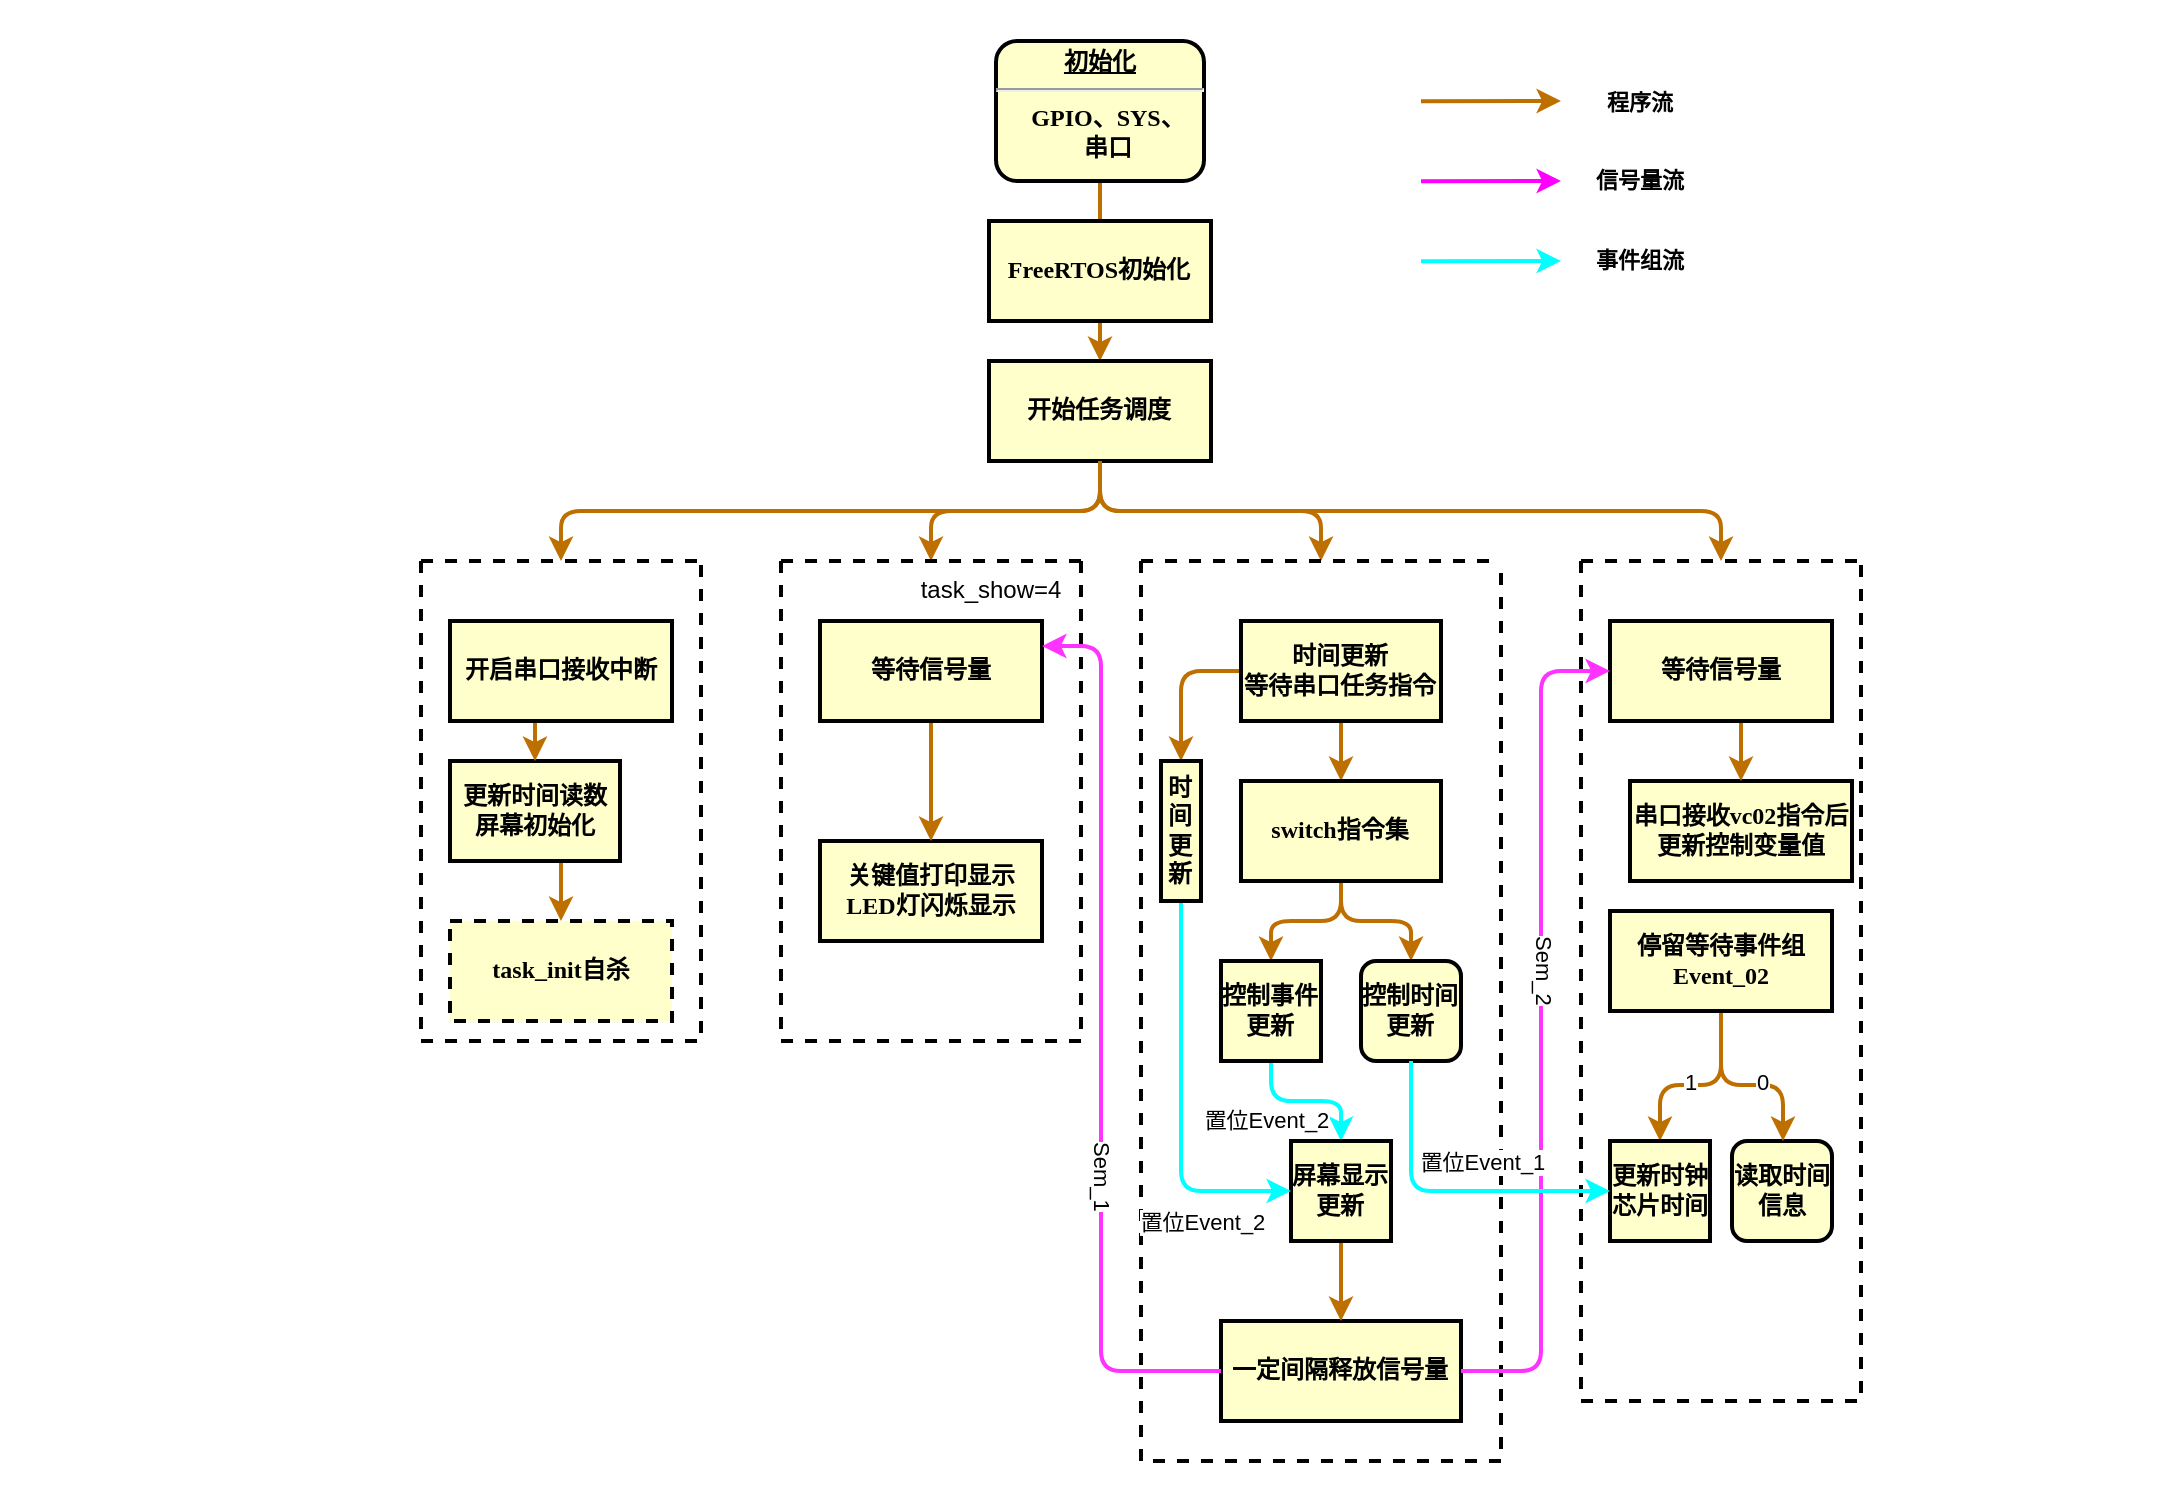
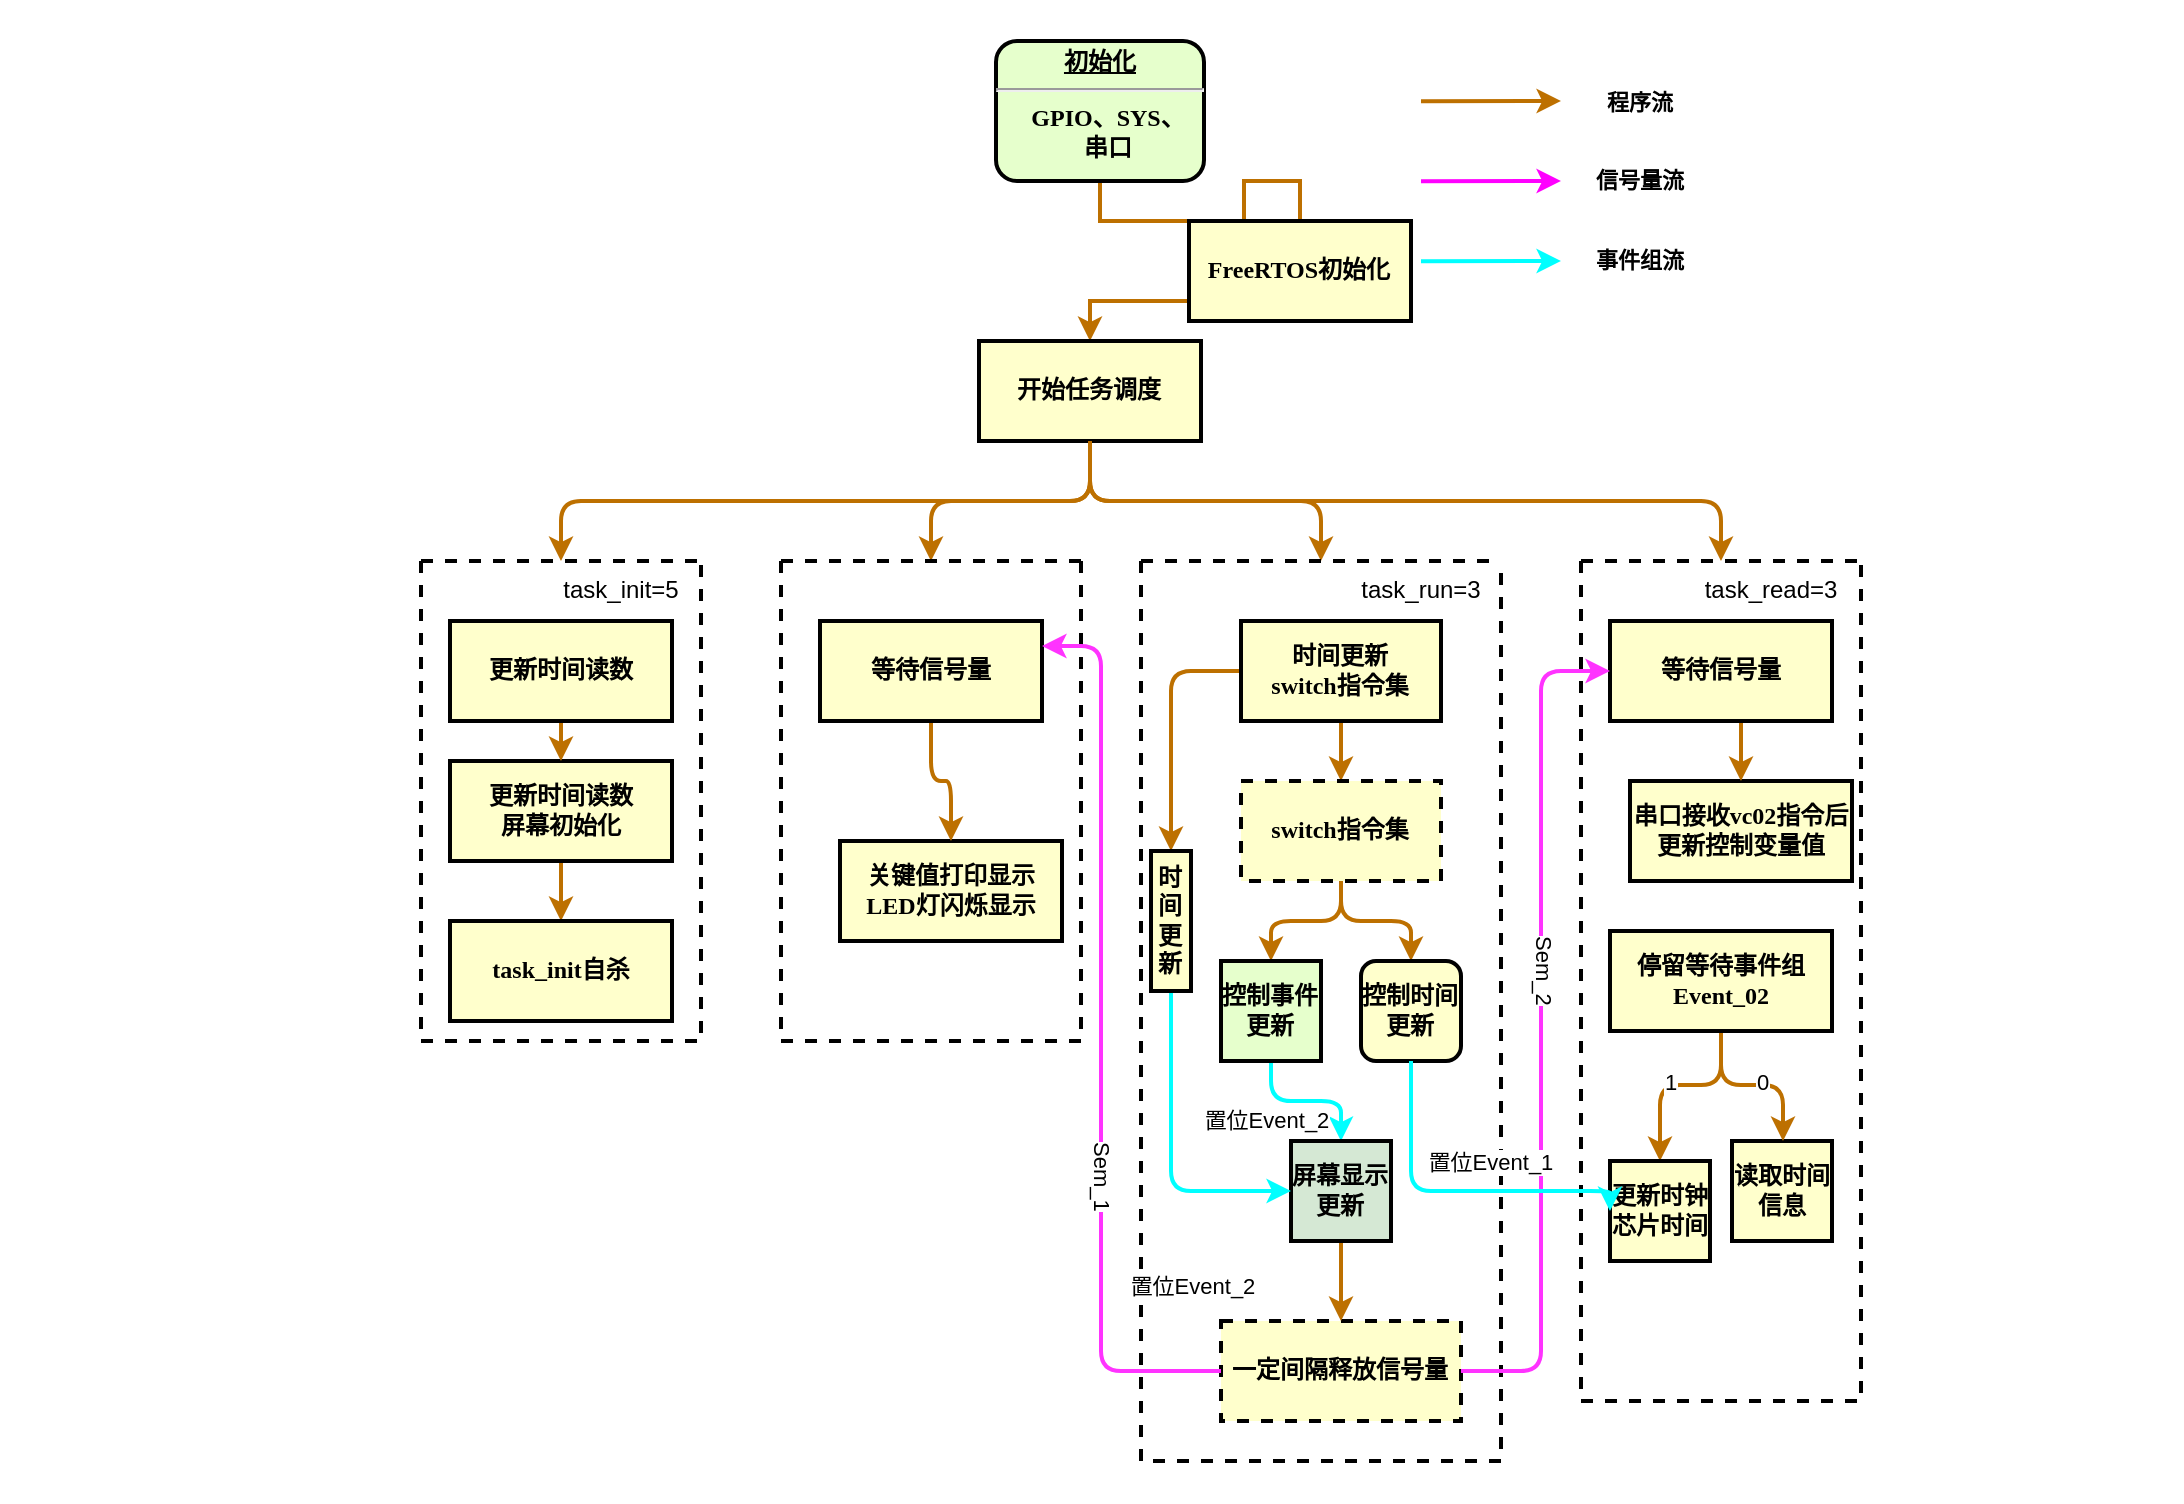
node "初始化 GPIO、SYS、 串口": fillcolor #ffffcc -> #e6ffcc
node "FreeRTOS初始化": moved (1100, 271) -> (1300, 271)
node "开始任务调度": moved (1100, 411) -> (1090, 391)
node "task_init=5": added
node "task_show=4": removed
node "task_run=3": added
node "task_read=3": added
node "开启串口接收中断": label "开启串口接收中断" -> "更新时间读数"
node "时间更新 等待串口任务指令": label "时间更新 等待串口任务指令" -> "时间更新 switch指令集"
node "更新时间读数 屏幕初始化": size 170x100 -> 222x100
node "时间更新": moved (1181, 831) -> (1171, 921)
node "switch指令集": style solid -> dashed
node "关键值打印显示 LED灯闪烁显示": moved (931, 891) -> (951, 891)
node "停留等待事件组Event_02": moved (1721, 961) -> (1721, 981)
node "task_init自杀": style dashed -> solid
node "控制事件更新": fillcolor #ffffcc -> #e6ffcc
node "屏幕显示更新": fillcolor #ffffcc -> #d5e8d4
node "更新时钟芯片时间": moved (1660, 1191) -> (1660, 1211)
node "读取时间信息": shape rounded rectangle -> rectangle
node "一定间隔释放信号量": style solid -> dashed
